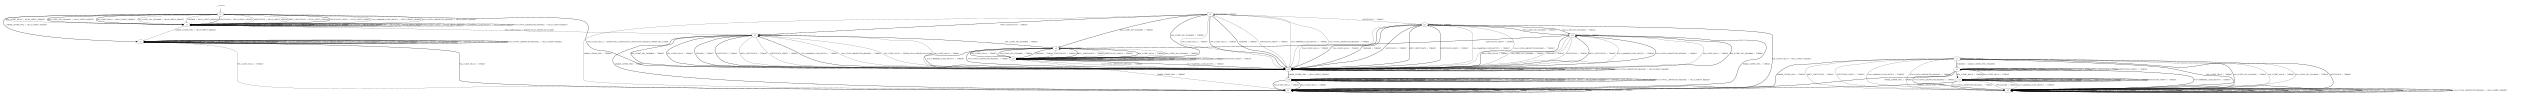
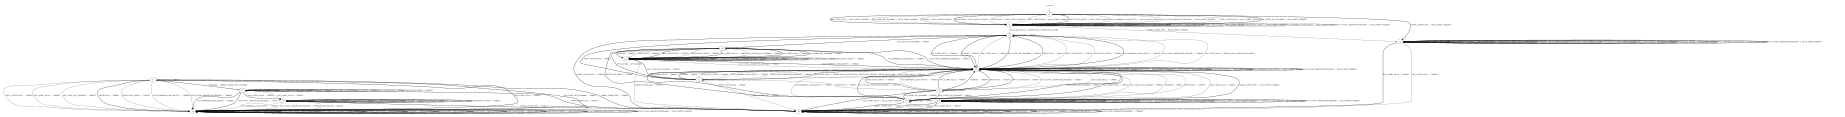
edge "s3" -> "s6": label "RSA_CLIENT_KEY_EXCHANGE / TIMEOUT" -> "APPLICATION / APPLICATION"
edge "s81" -> "s0": now "s81" -> "s3"
